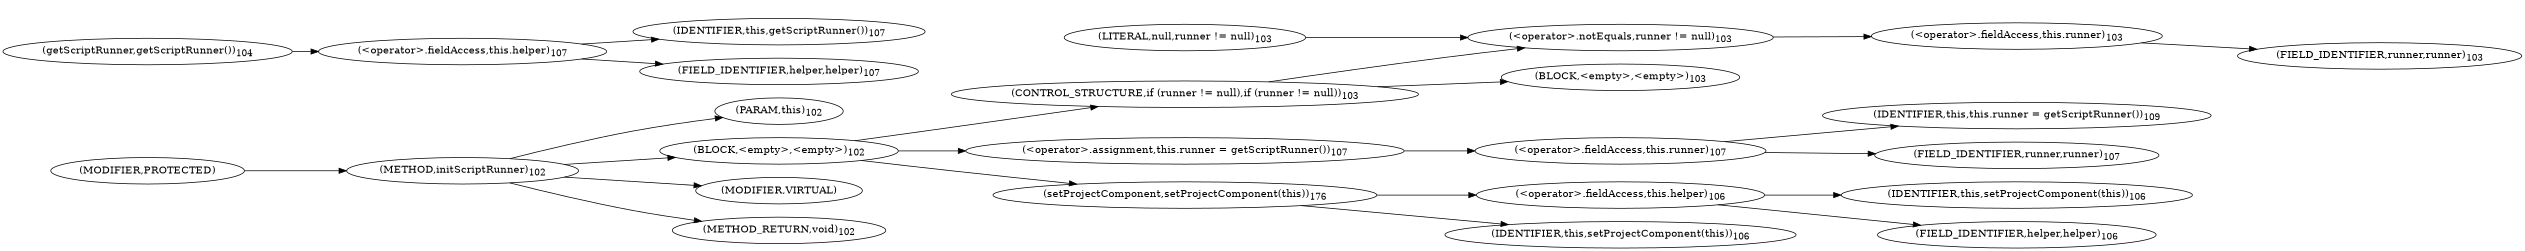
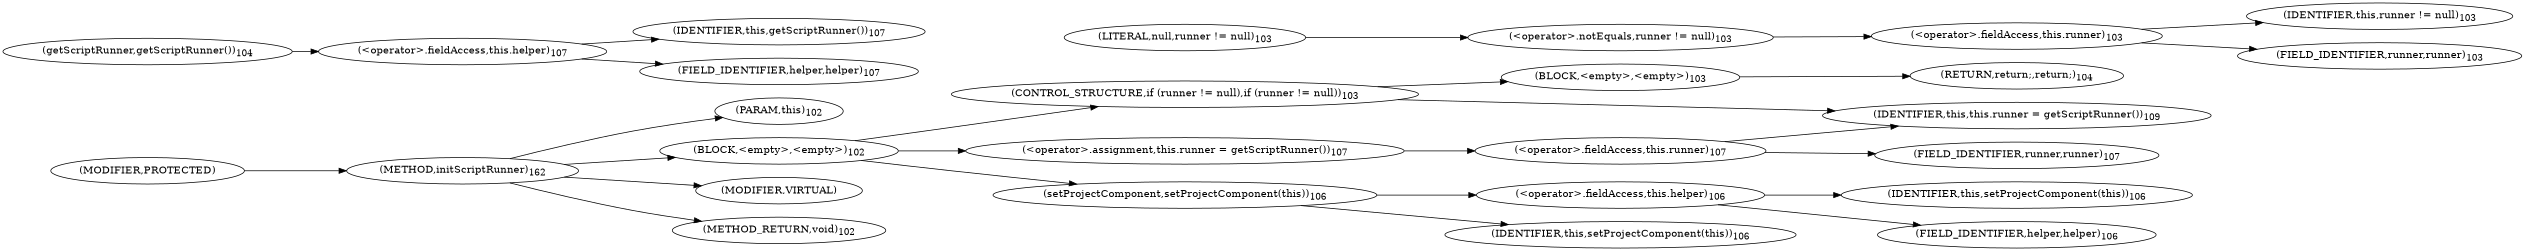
node "(IDENTIFIER,this,runner != null)": added
edge "(CONTROL_STRUCTURE,if (runner != null),if (runner != null))" -> "(<operator>.notEquals,runner != null)": now "(CONTROL_STRUCTURE,if (runner != null),if (runner != null))" -> "(IDENTIFIER,this,this.runner = getScriptRunner())"
node "(RETURN,return;,return;)": added
node "(METHOD,initScriptRunner)": text "102" -> "162"
node "(setProjectComponent,setProjectComponent(this))": text "176" -> "106"
